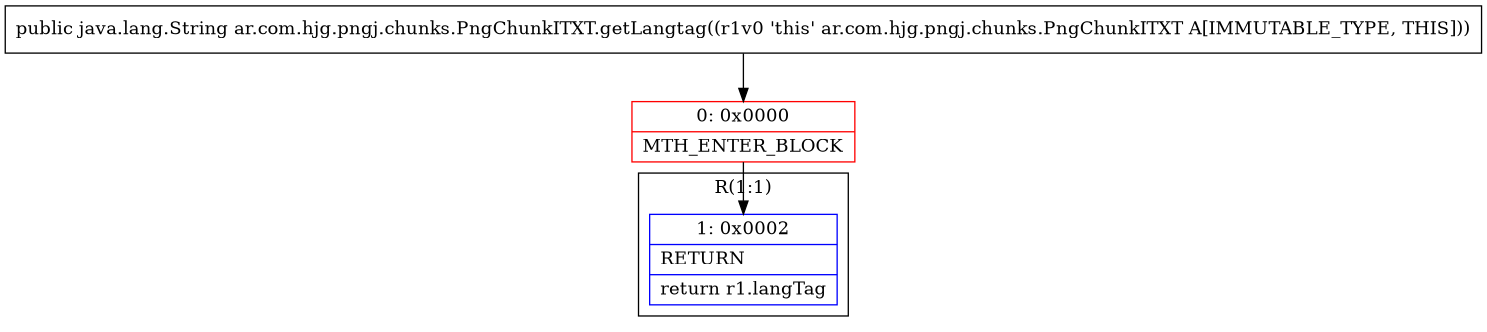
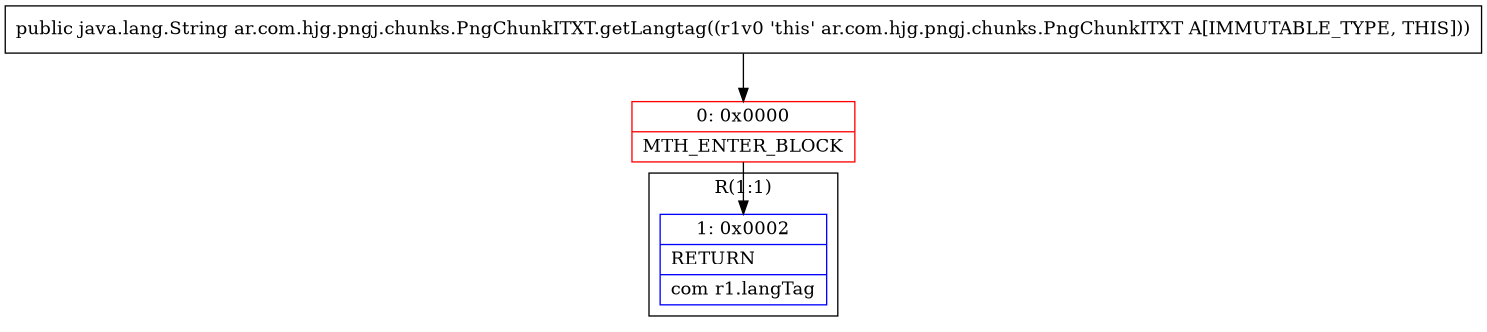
node "1: 0x0002": text "return r1.langTag" -> "com r1.langTag"
